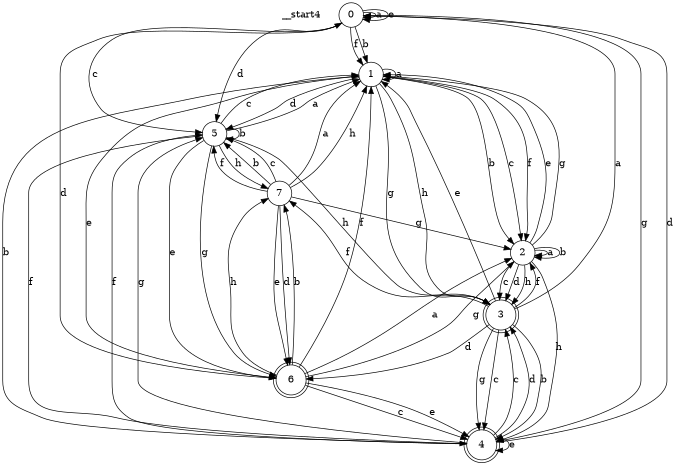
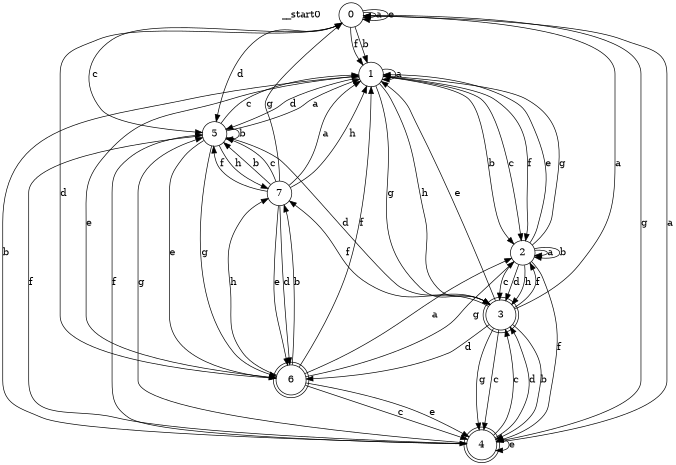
node "__start4": label "__start4" -> "__start0"
edge "7" -> "2": now "7" -> "0"
edge "5" -> "3": label "h" -> "d"
edge "4" -> "0": label "d" -> "a"
edge "2" -> "4": label "h" -> "f"
